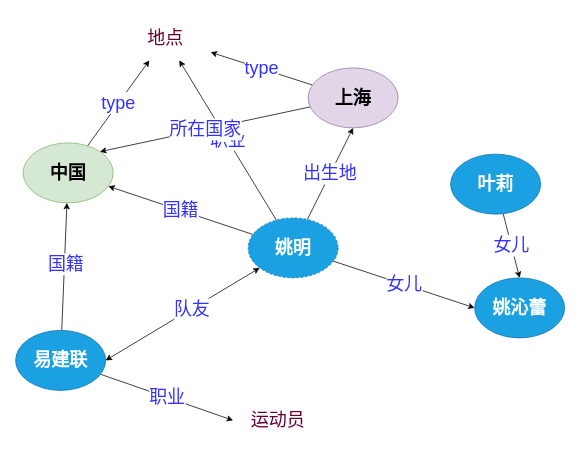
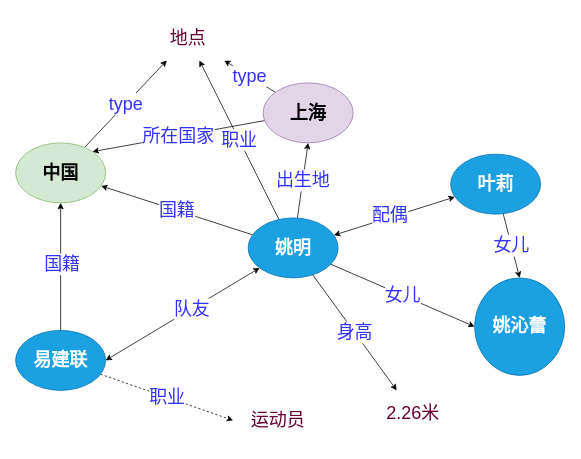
node "地点": moved (165, 38) -> (188, 38)
node "上海": moved (353, 98) -> (308, 113)
node "中国": moved (68, 173) -> (60, 173)
edge "叶莉" -- "姚明": added, label "配偶"
node "姚明": style dashed -> solid
node "姚沁蕾": size 90x60 -> 90x98
edge "姚明" -> "2.26米": added, label "身高"
edge "易建联" -> "运动员": style solid -> dashed
node "2.26米": added
